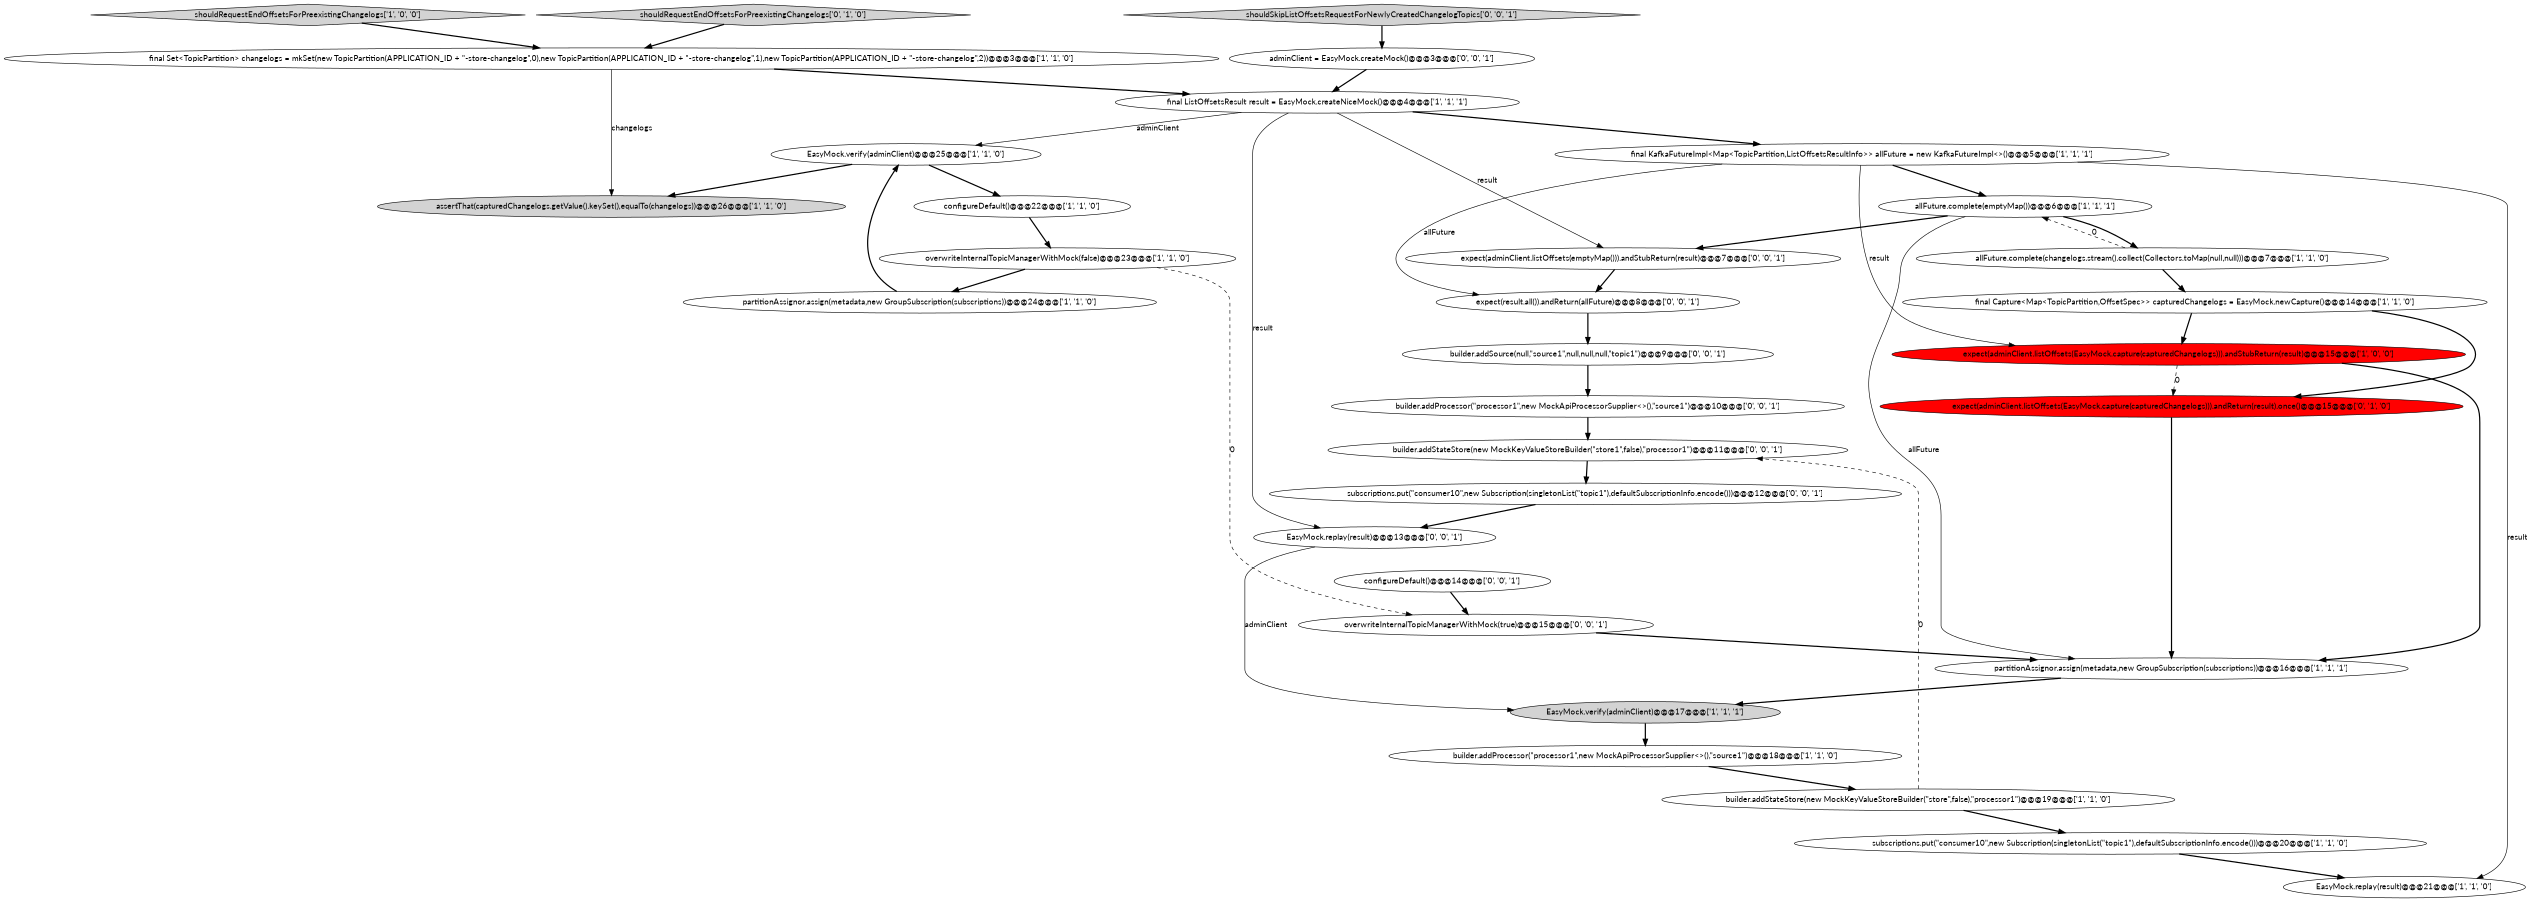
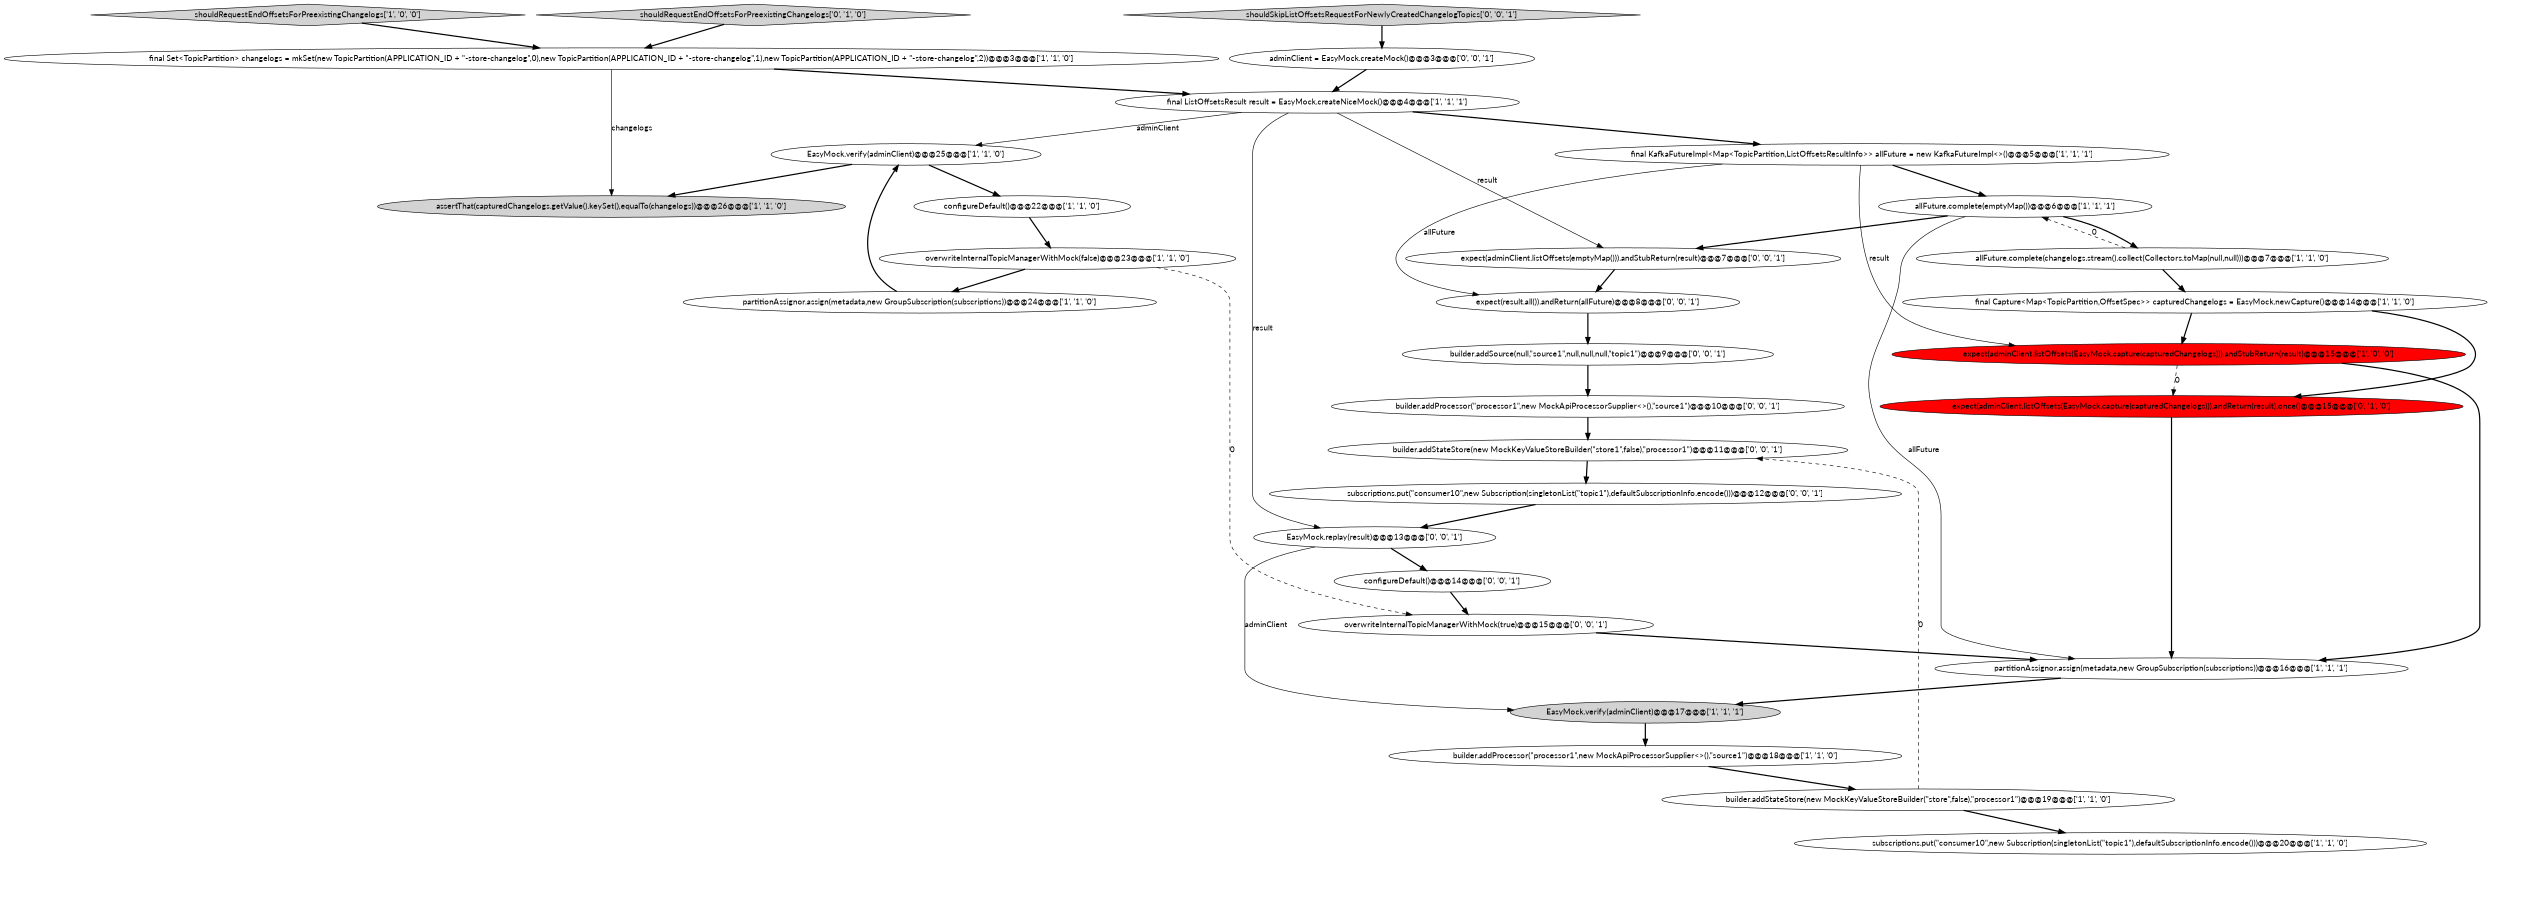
edge "EasyMock.replay(result)@@@13@@@['0', '0', '1']" -> "configureDefault()@@@14@@@['0', '0', '1']": added
node "EasyMock.replay(result)@@@21@@@['1', '1', '0']": removed
